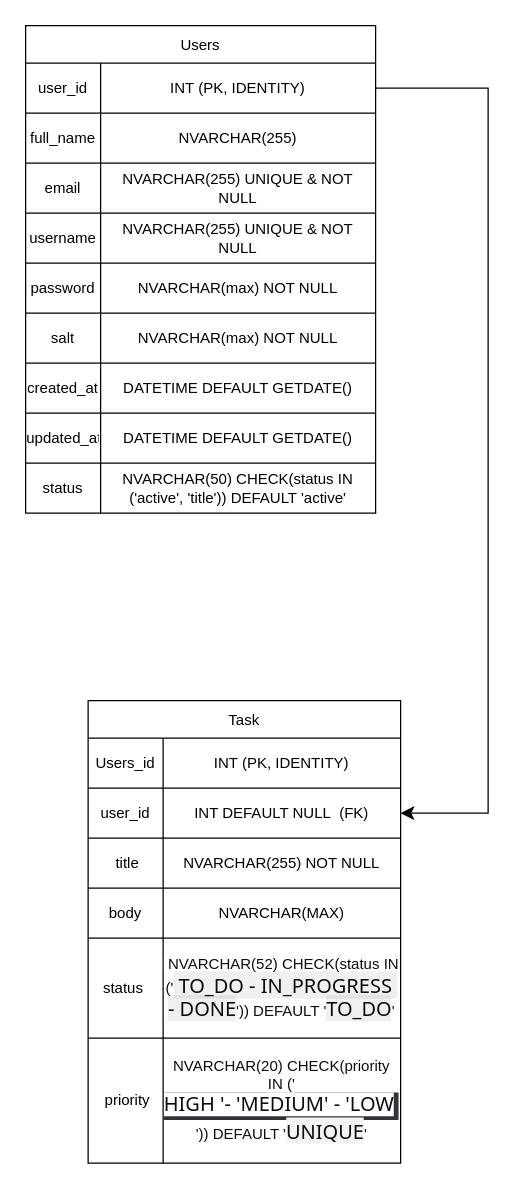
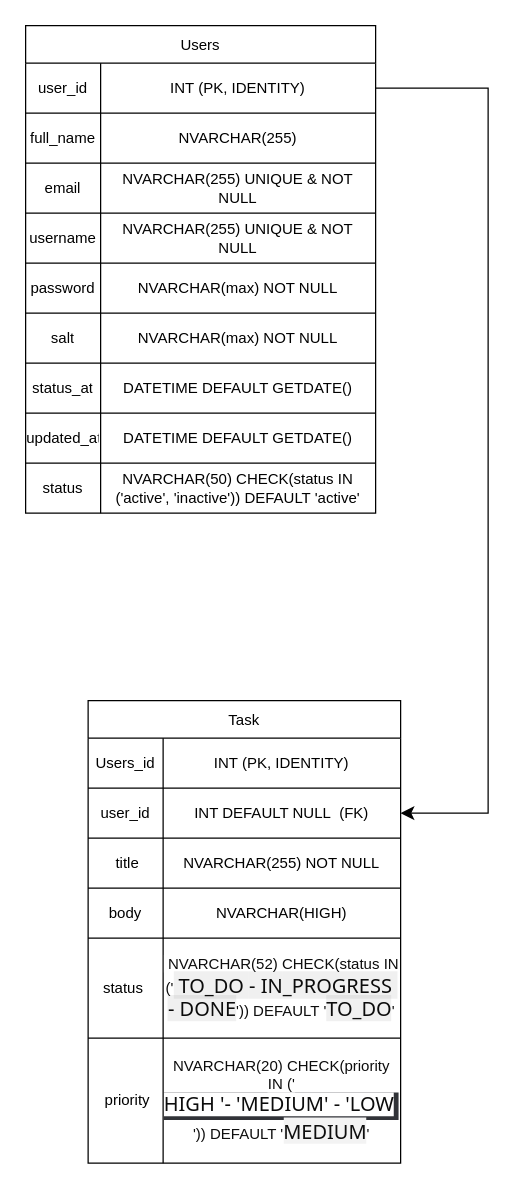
node "created_at": label "created_at" -> "status_at"
node "NVARCHAR(50) CHECK(status IN ('active', 'title')) DEFAULT 'active'": label "NVARCHAR(50) CHECK(status IN ('active', 'title')) DEFAULT 'active'" -> "NVARCHAR(50) CHECK(status IN ('active', 'inactive')) DEFAULT 'active'"
node "NVARCHAR(MAX)": label "NVARCHAR(MAX)" -> "NVARCHAR(HIGH)"
node "NVARCHAR(20) CHECK(priority IN (' HIGH '- 'MEDIUM' - 'LOW ')) DEFAULT 'UNIQUE'": label "NVARCHAR(20) CHECK(priority IN (' HIGH '- 'MEDIUM' - 'LOW ')) DEFAULT 'UNIQUE'" -> "NVARCHAR(20) CHECK(priority IN (' HIGH '- 'MEDIUM' - 'LOW ')) DEFAULT 'MEDIUM'"
